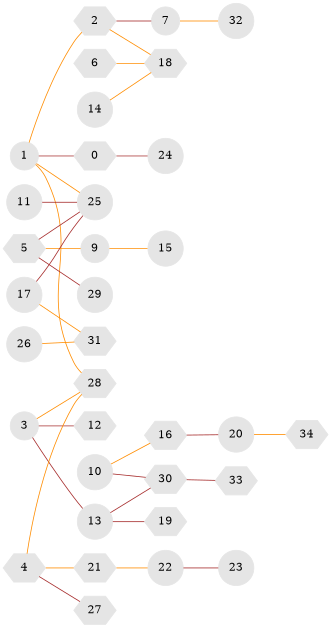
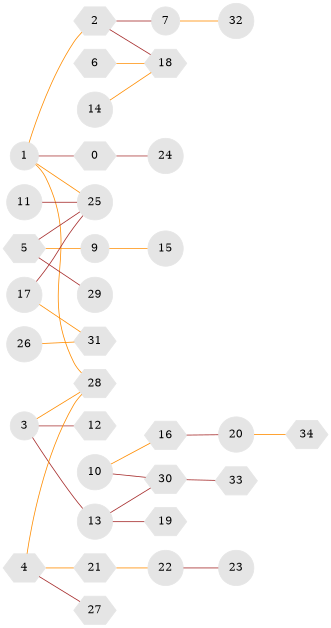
edge "2" -- "18": color darkorange -> brown
